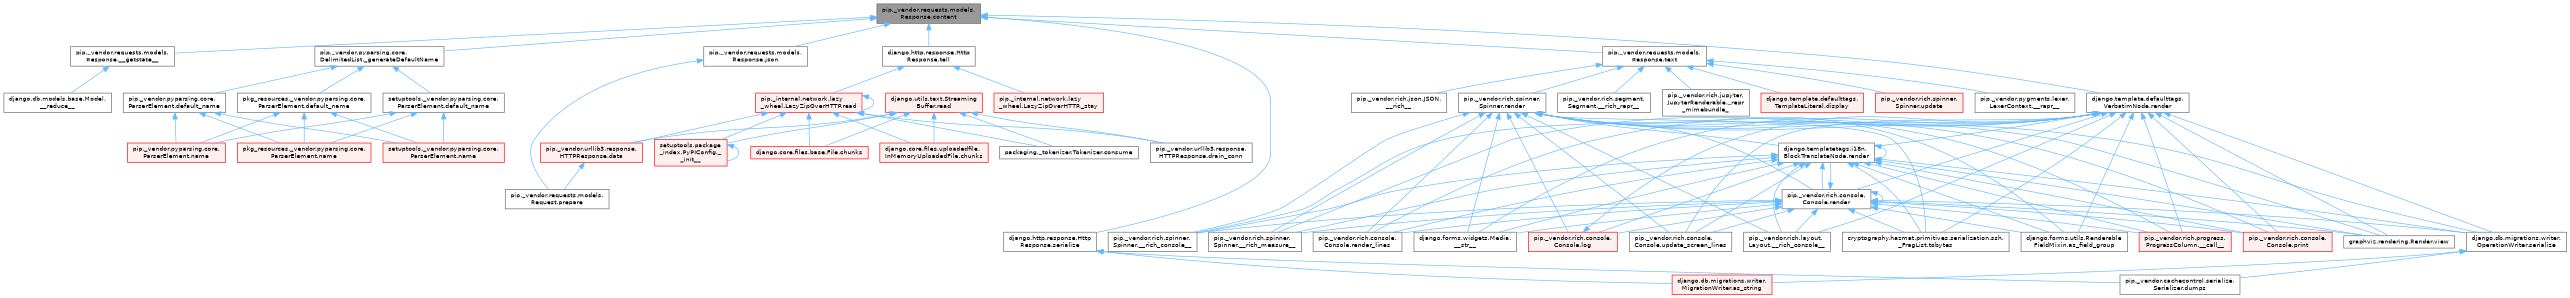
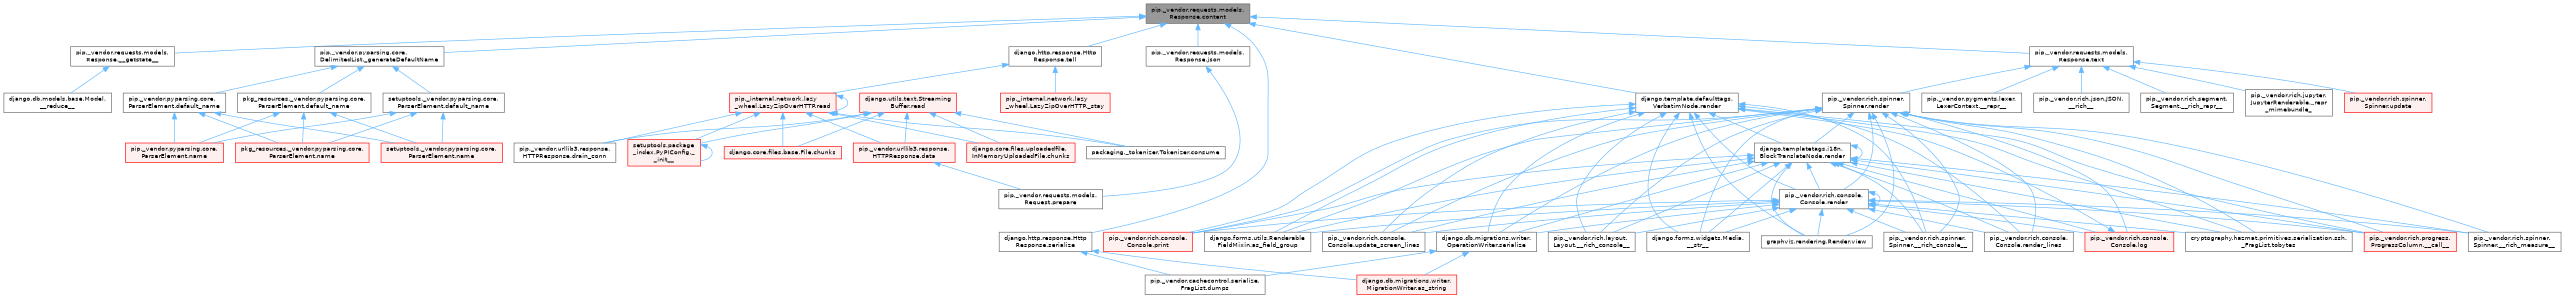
node "django.template.defaulttags. TemplateLiteral.display": removed
edge "pip._vendor.rich.spinner. Spinner.__rich_measure__" -> "django.template.defaulttags. VerbatimNode.render": removed
edge "django.templatetags.i18n. BlockTranslateNode.render" -> "pip._vendor.rich.console. Console.render": removed
node "pip._vendor.cachecontrol.serialize. Serializer.dumps": label "pip._vendor.cachecontrol.serialize. Serializer.dumps" -> "pip._vendor.cachecontrol.serialize. FragList.dumps"
